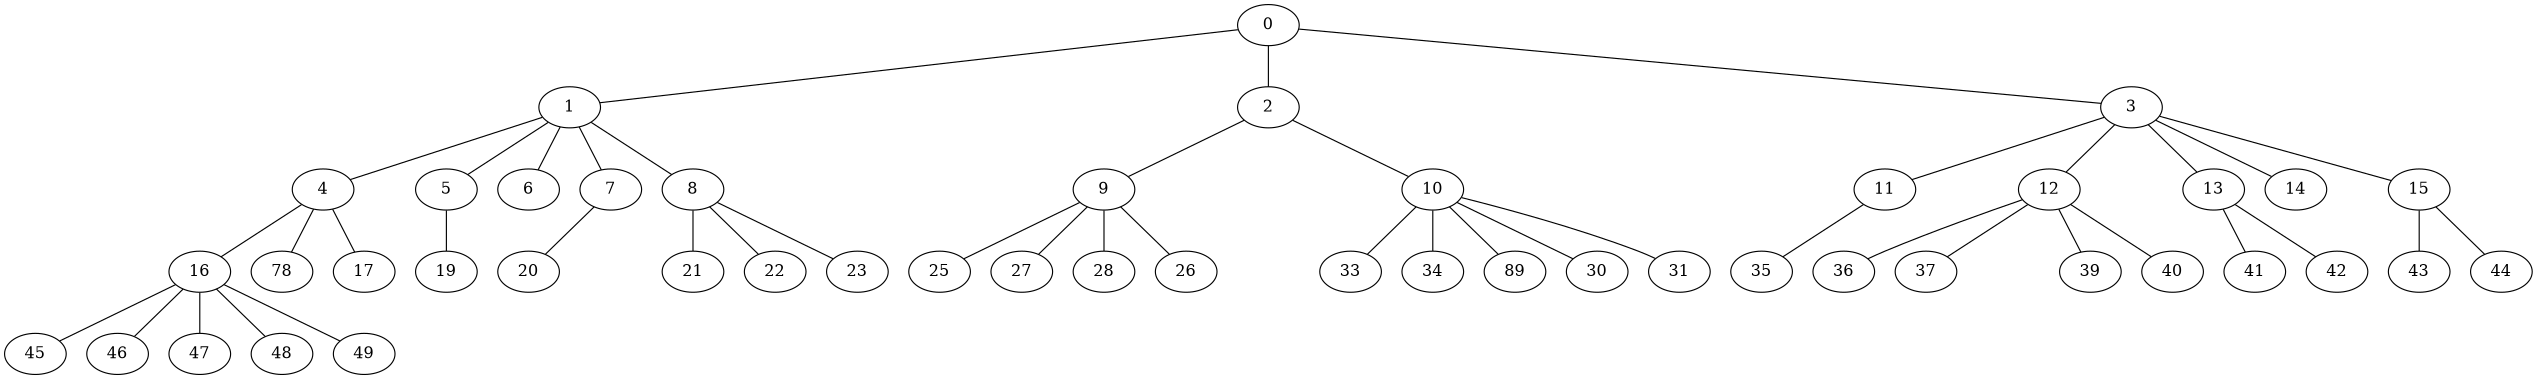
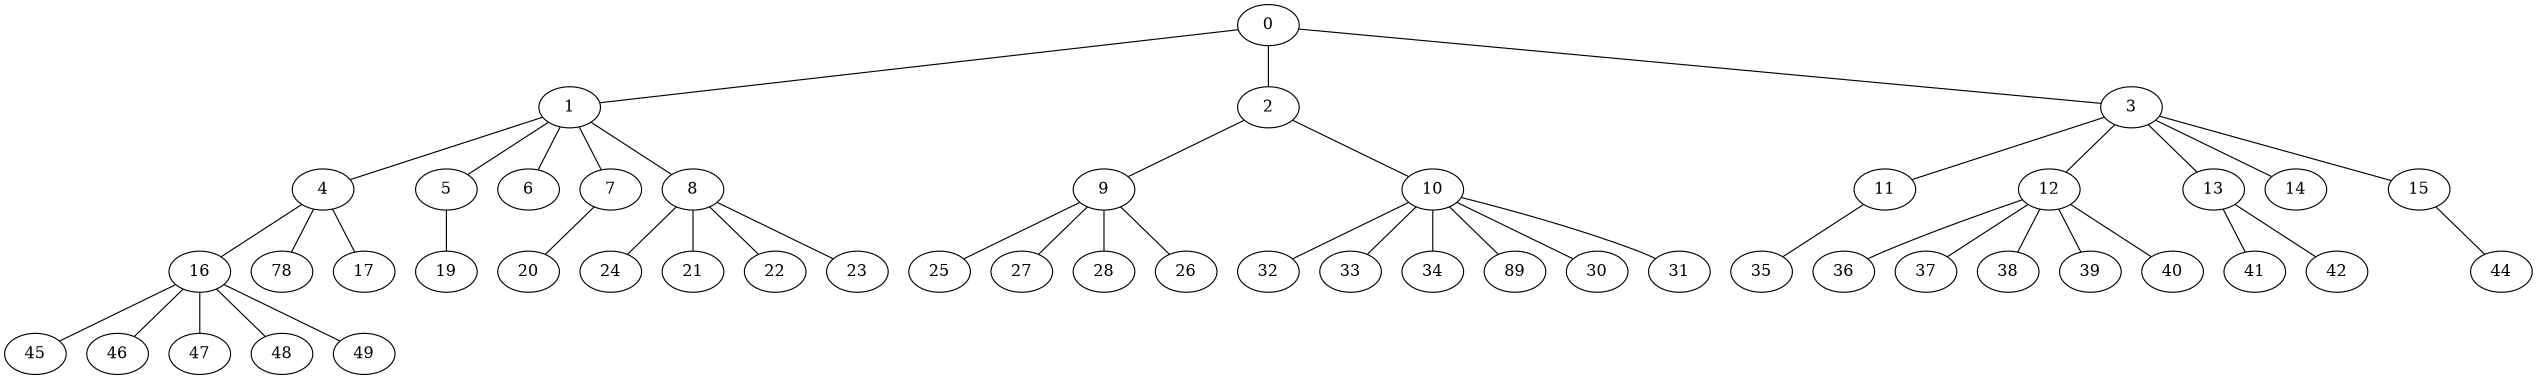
node "24": added
node "32": added
node "38": added
node "43": removed
